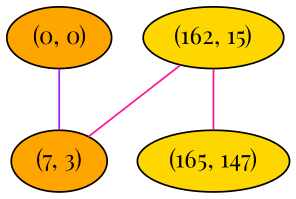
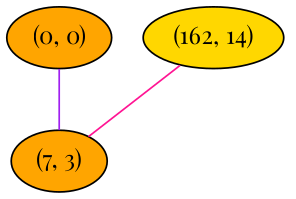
node "(162, 15)": label "(162, 15)" -> "(162, 14)"
node "(165, 147)": removed
